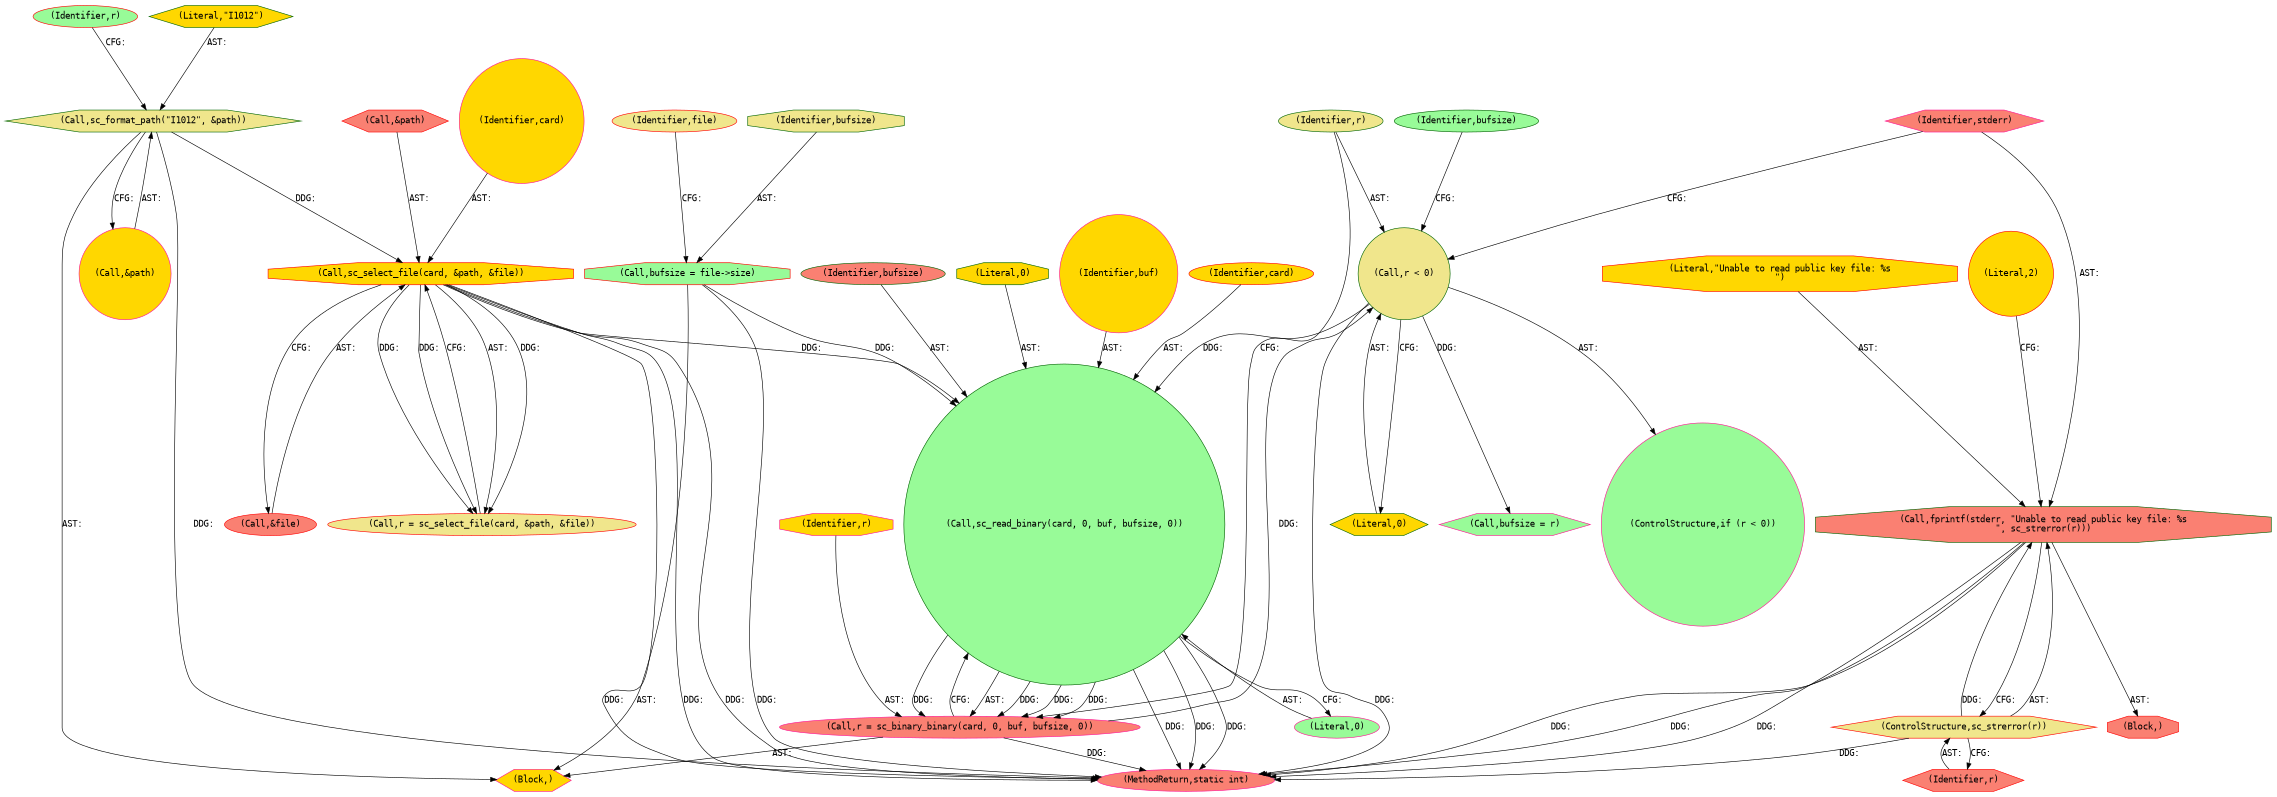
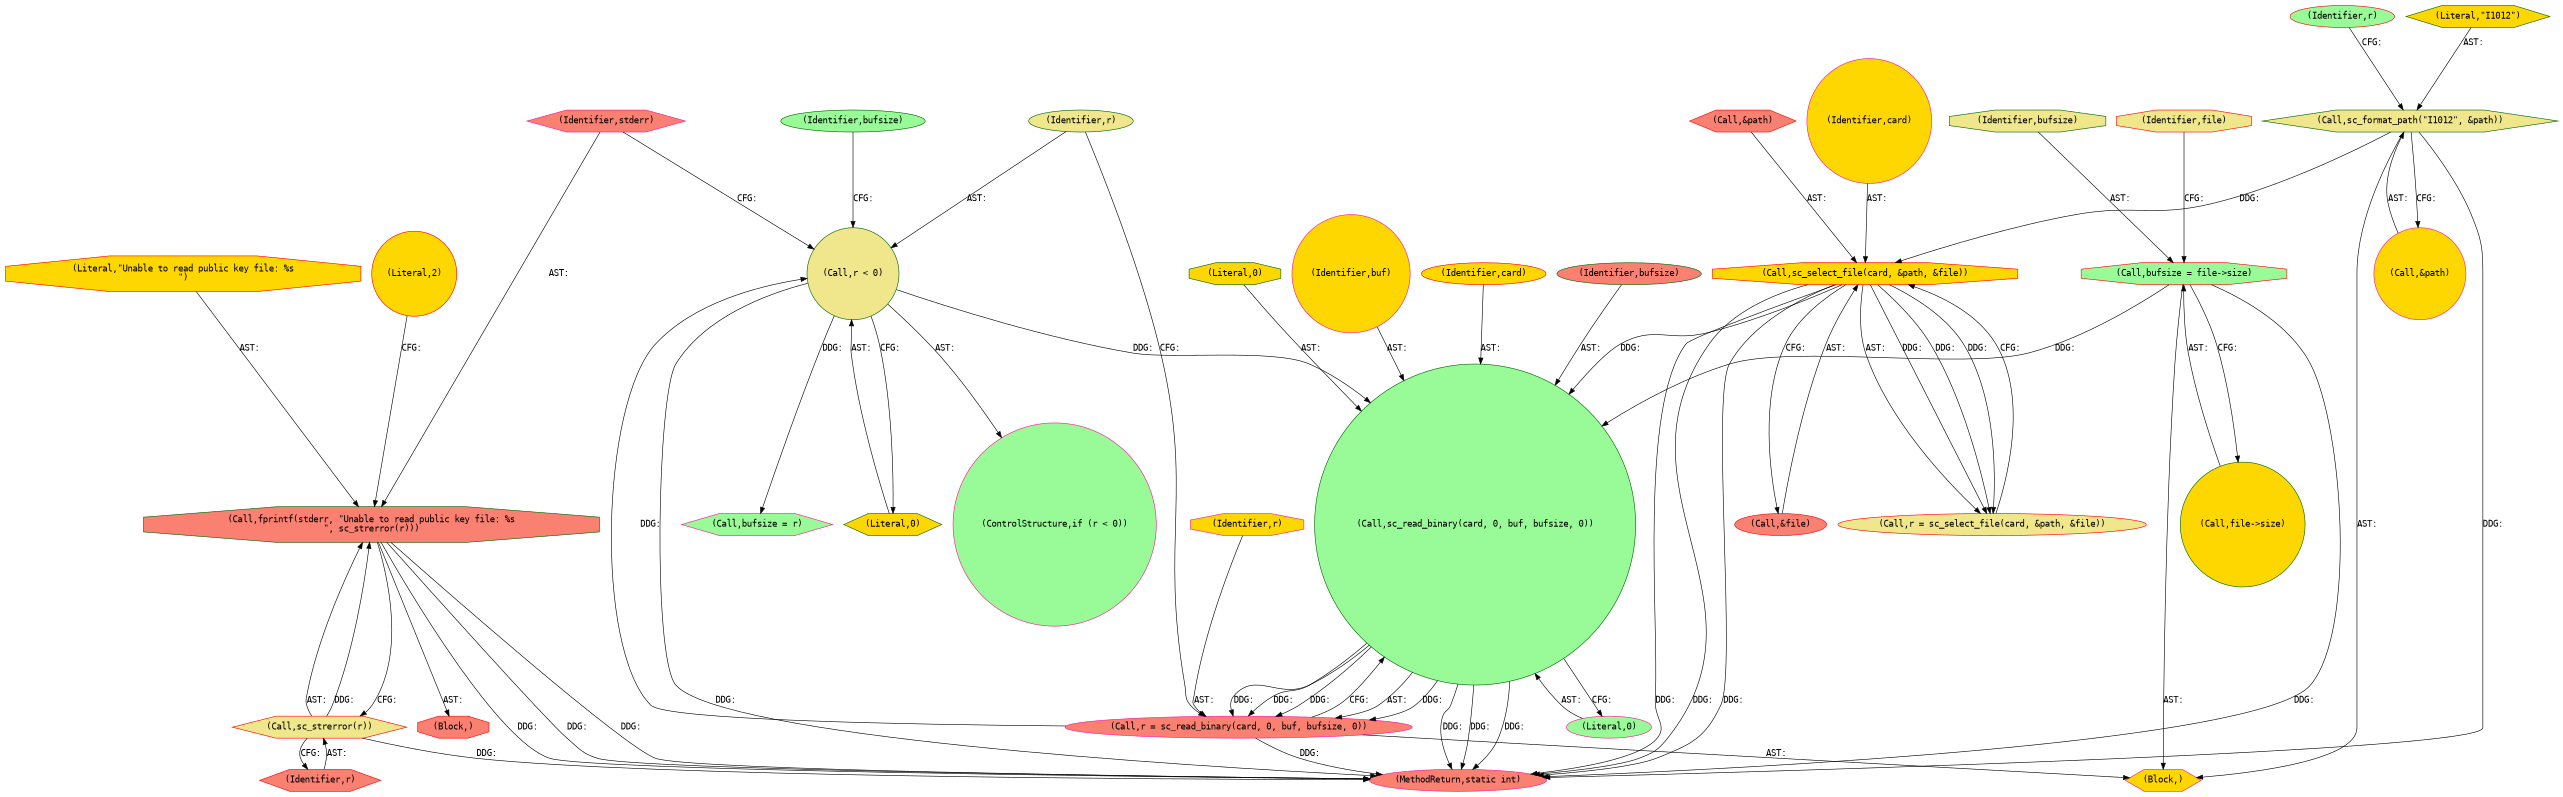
node "(Identifier,file)": shape ellipse -> octagon
node "(Call,file->size)": added
node "(Call,r = sc_binary_binary(card, 0, buf, bufsize, 0))": label "(Call,r = sc_binary_binary(card, 0, buf, bufsize, 0))" -> "(Call,r = sc_read_binary(card, 0, buf, bufsize, 0))"
node "(ControlStructure,sc_strerror(r))": label "(ControlStructure,sc_strerror(r))" -> "(Call,sc_strerror(r))"
